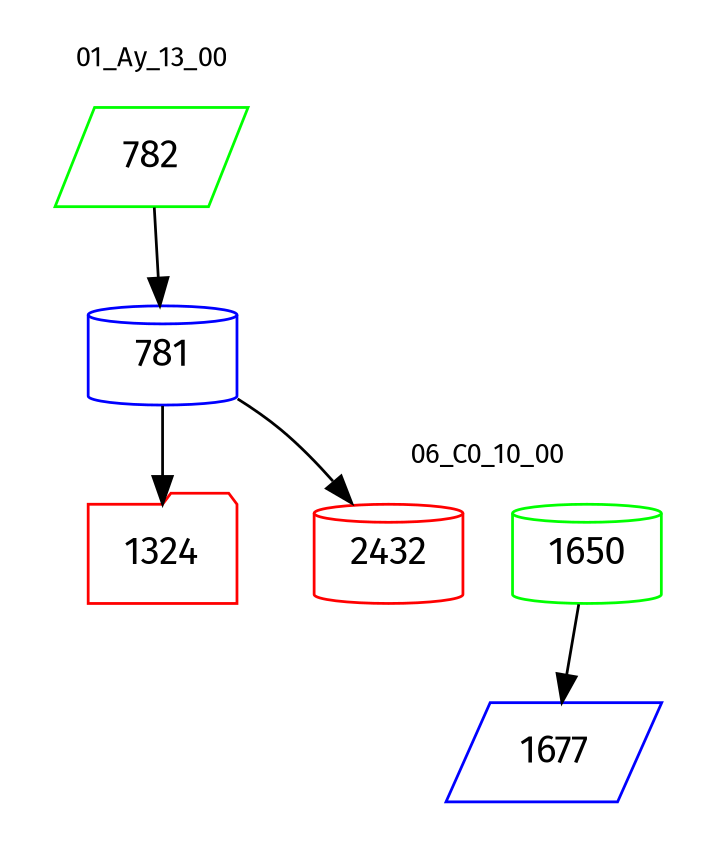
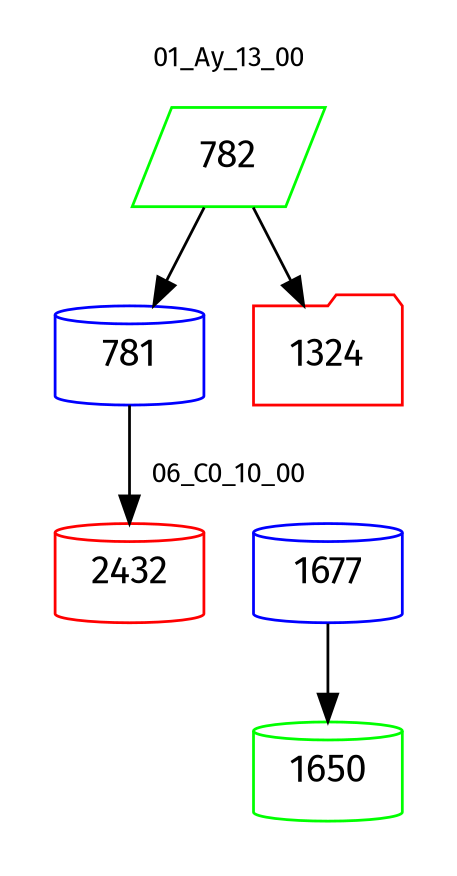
edge "781" -> "1324": now "782" -> "1324"
edge "1650" -> "1677": reversed
node "1677": shape parallelogram -> cylinder
